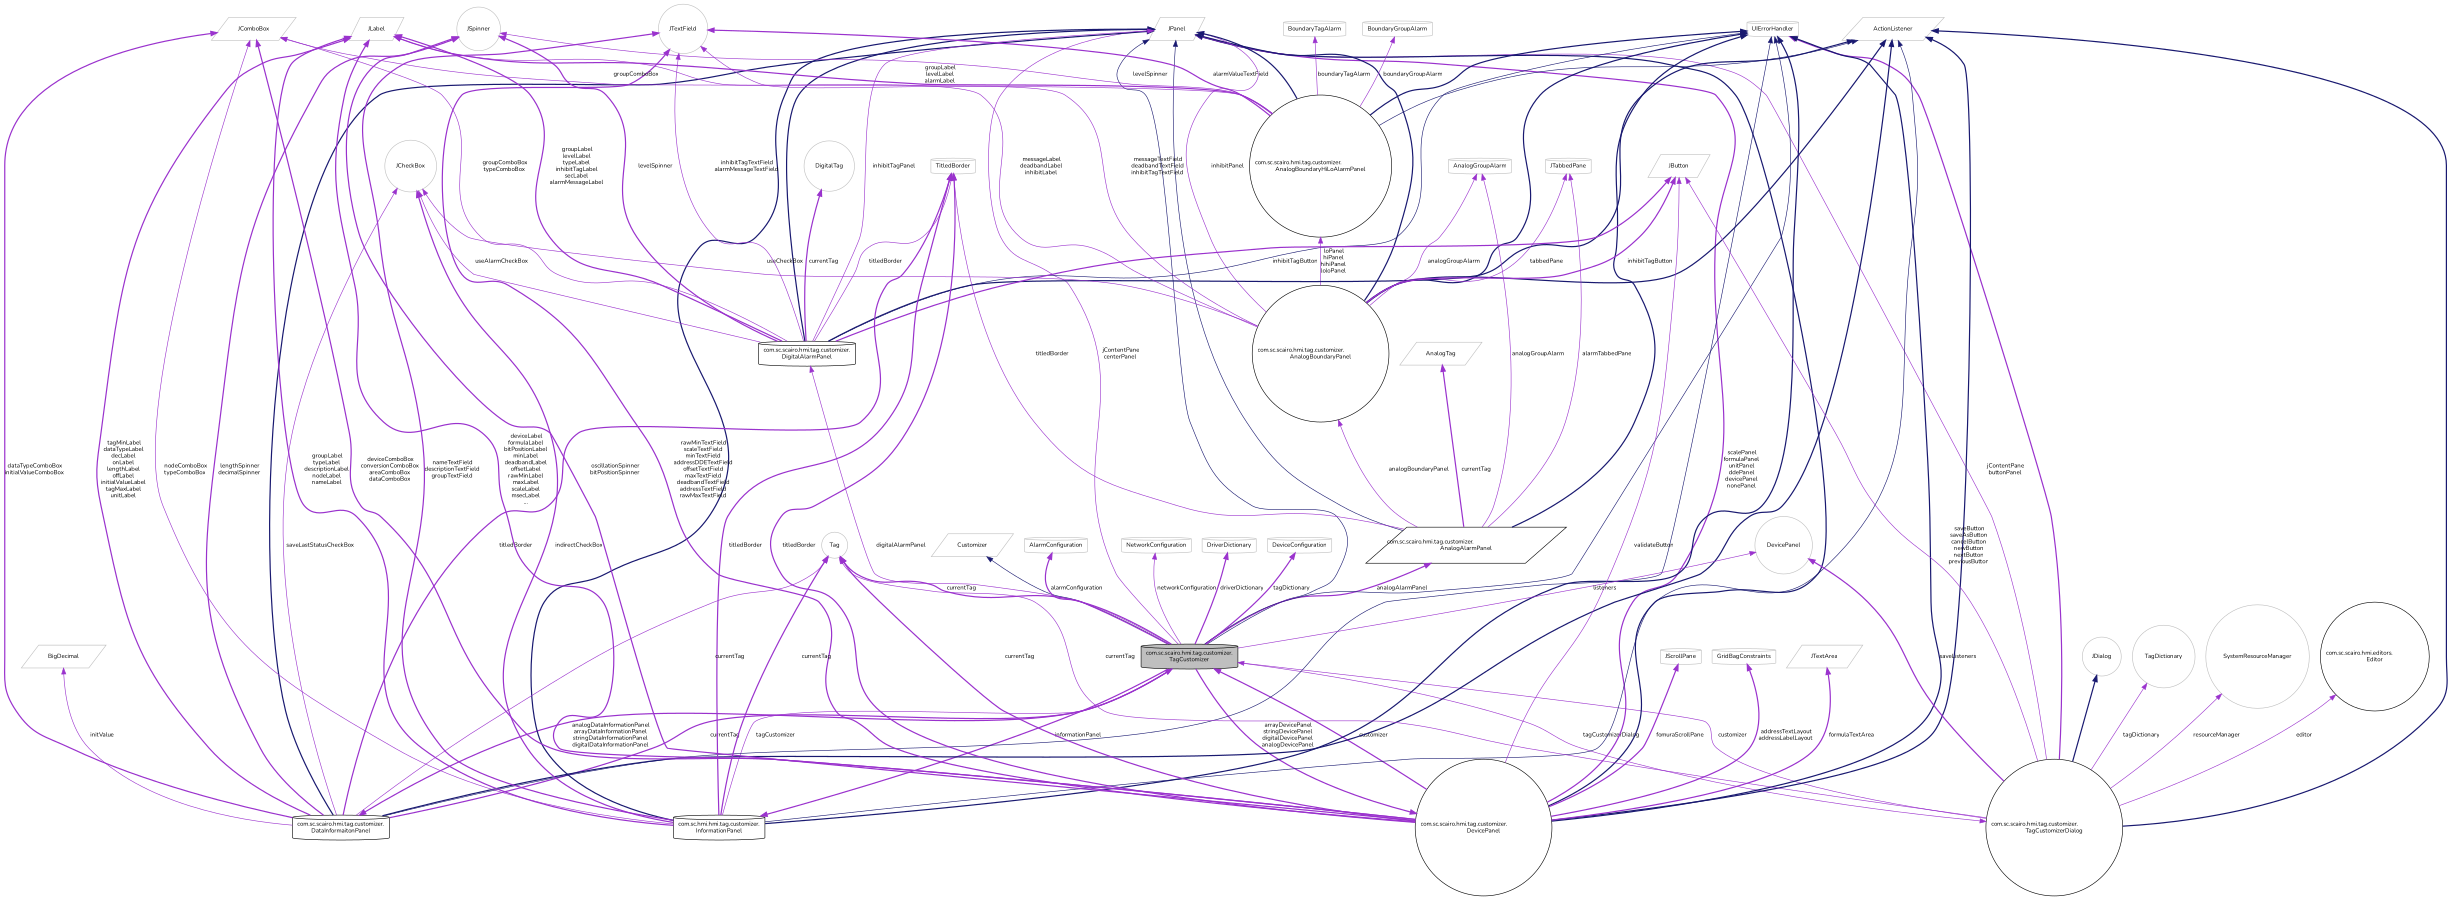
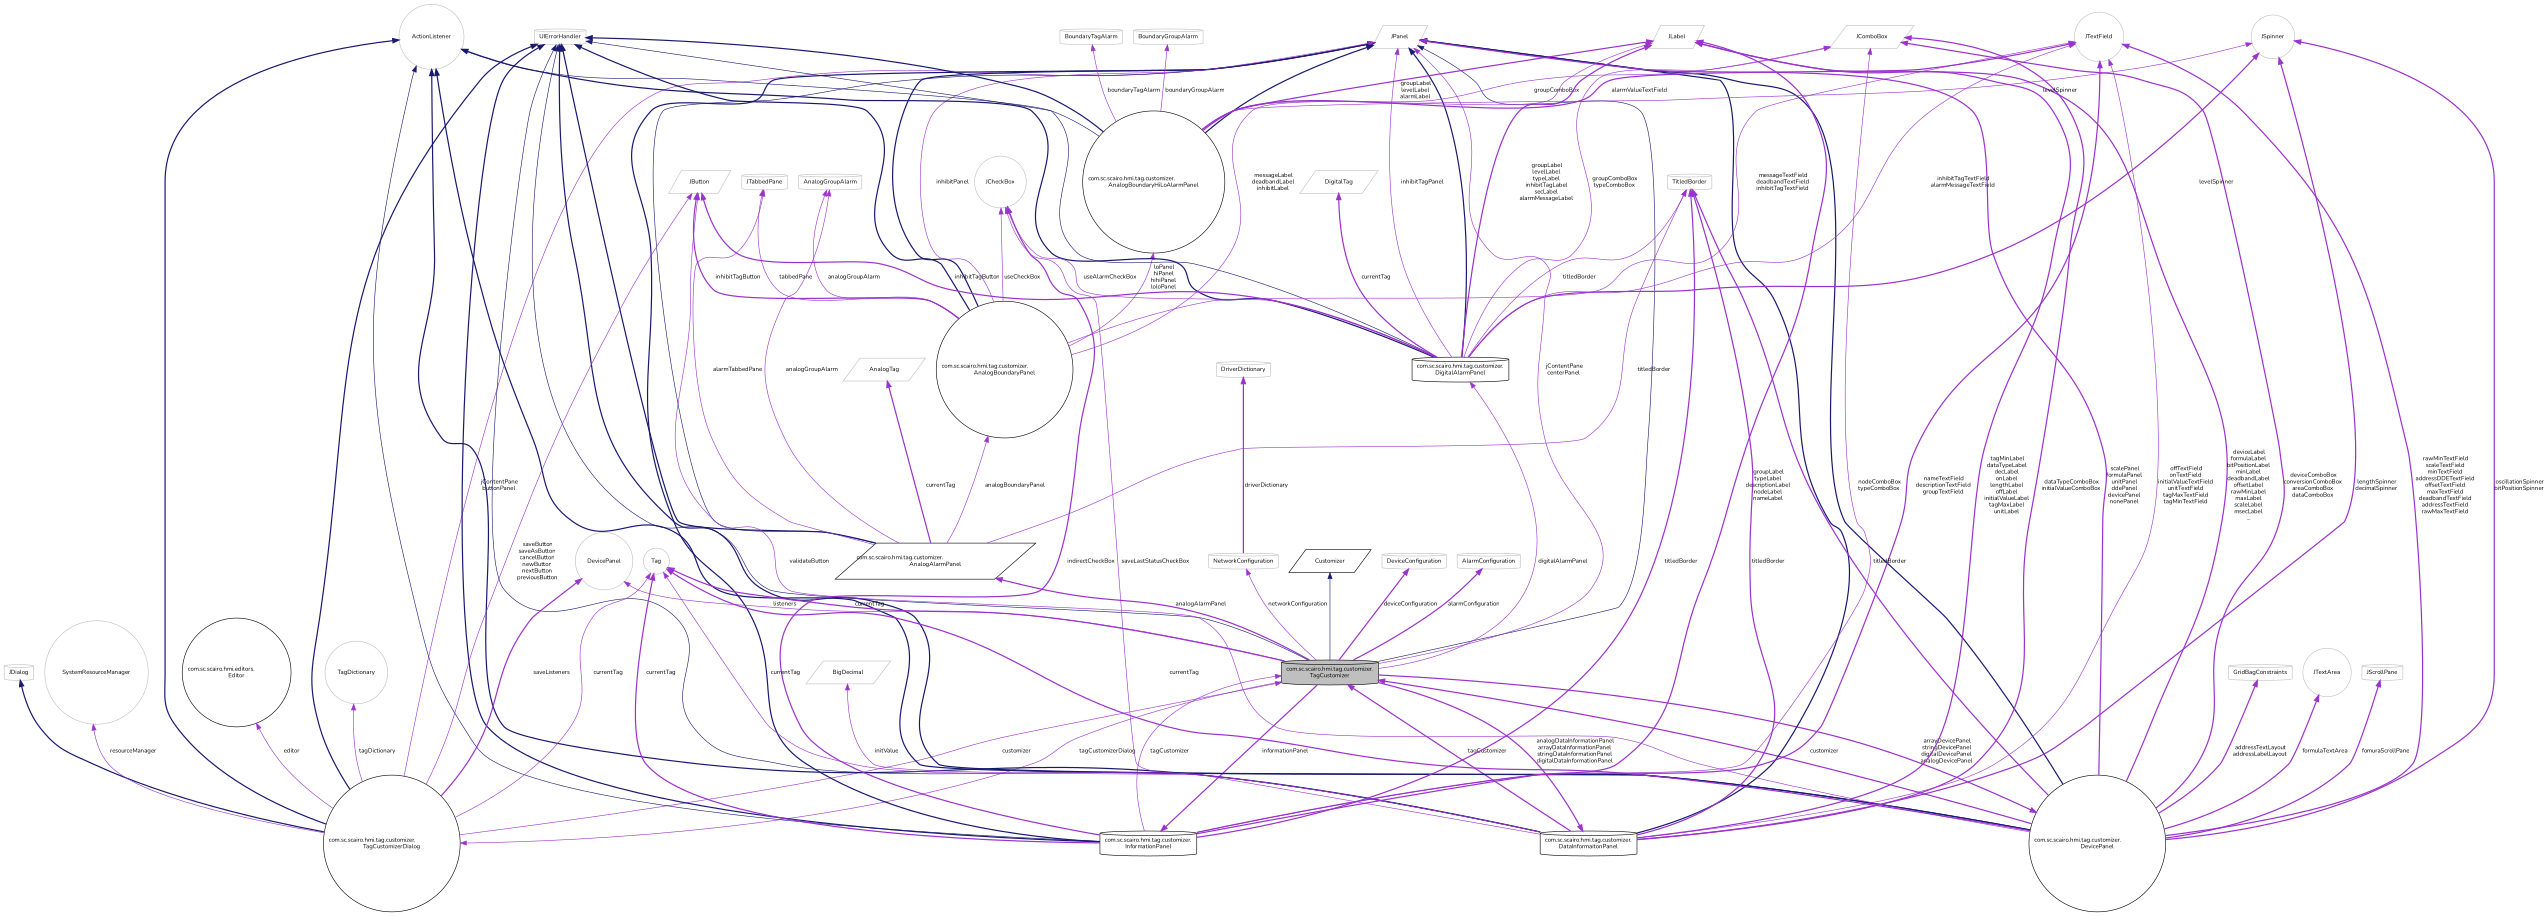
node "ActionListener": shape parallelogram -> circle
node "DigitalTag": shape circle -> parallelogram
edge "com.sc.scairo.hmi.tag.customizer. AnalogBoundaryPanel" -> "ActionListener": removed
edge "com.sc.scairo.hmi.tag.customizer. TagCustomizerDialog" -> "UIErrorHandler": color darkorchid3 -> midnightblue
node "Customizer": color grey75 -> black
edge "com.sc.scairo.hmi.tag.customizer. TagCustomizer" -> "DeviceConfiguration": label " tagDictionary" -> " deviceConfiguration"
edge "com.sc.scairo.hmi.tag.customizer. TagCustomizer" -> "DriverDictionary": now "NetworkConfiguration" -> "DriverDictionary"
edge "com.sc.scairo.hmi.tag.customizer. DataInformaitonPanel" -> "JTextField": added, label "offTextField onTextField initialValueTextField unitTextField tagMaxTextField tagMinTextField"
node "JTextArea": shape parallelogram -> circle
node "JDialog": shape circle -> cylinder
edge "com.sc.scairo.hmi.tag.customizer. DataInformaitonPanel" -> "com.sc.scairo.hmi.tag.customizer. TagCustomizer": label " currentTag" -> " tagCustomizer"
node "com.sc.hmi.hmi.tag.customizer. InformationPanel": label "com.sc.hmi.hmi.tag.customizer. InformationPanel" -> "com.sc.scairo.hmi.tag.customizer. InformationPanel"
